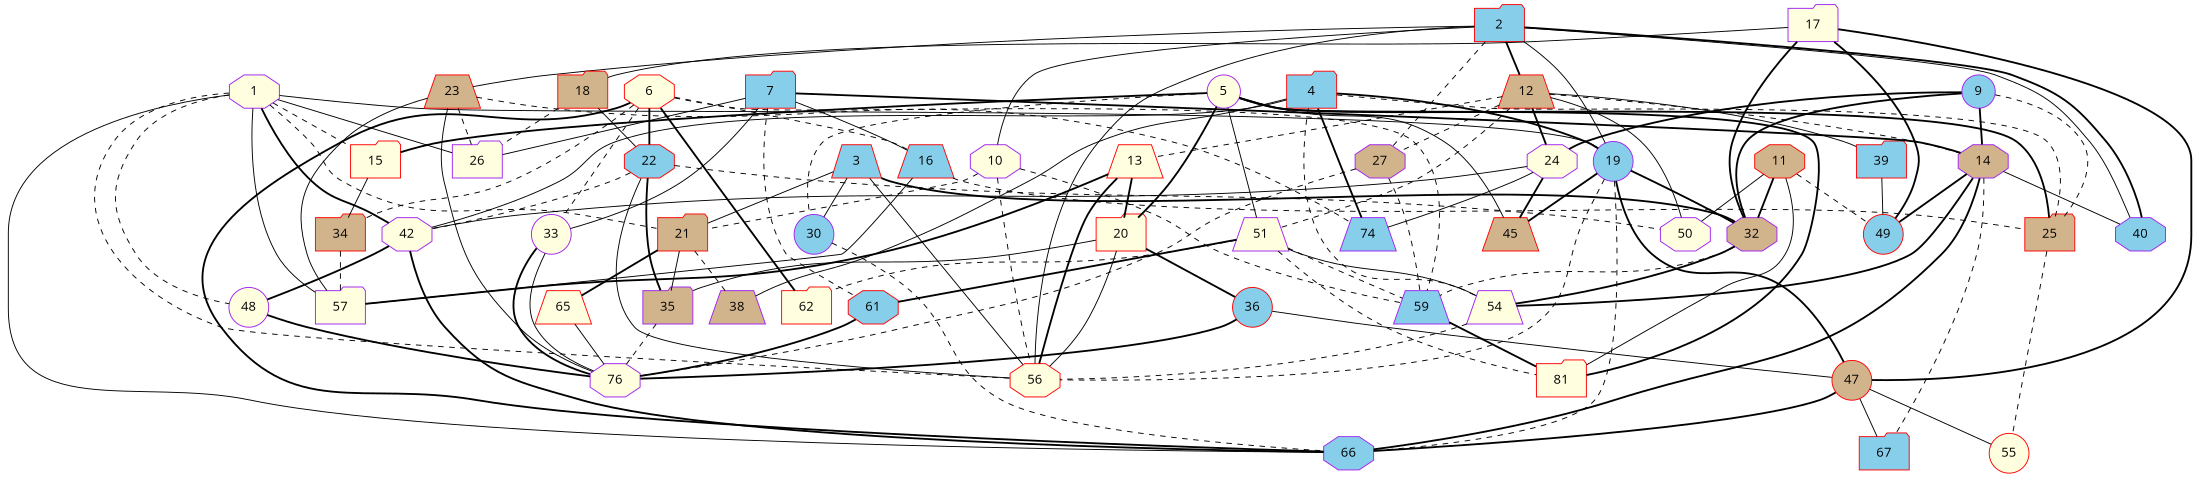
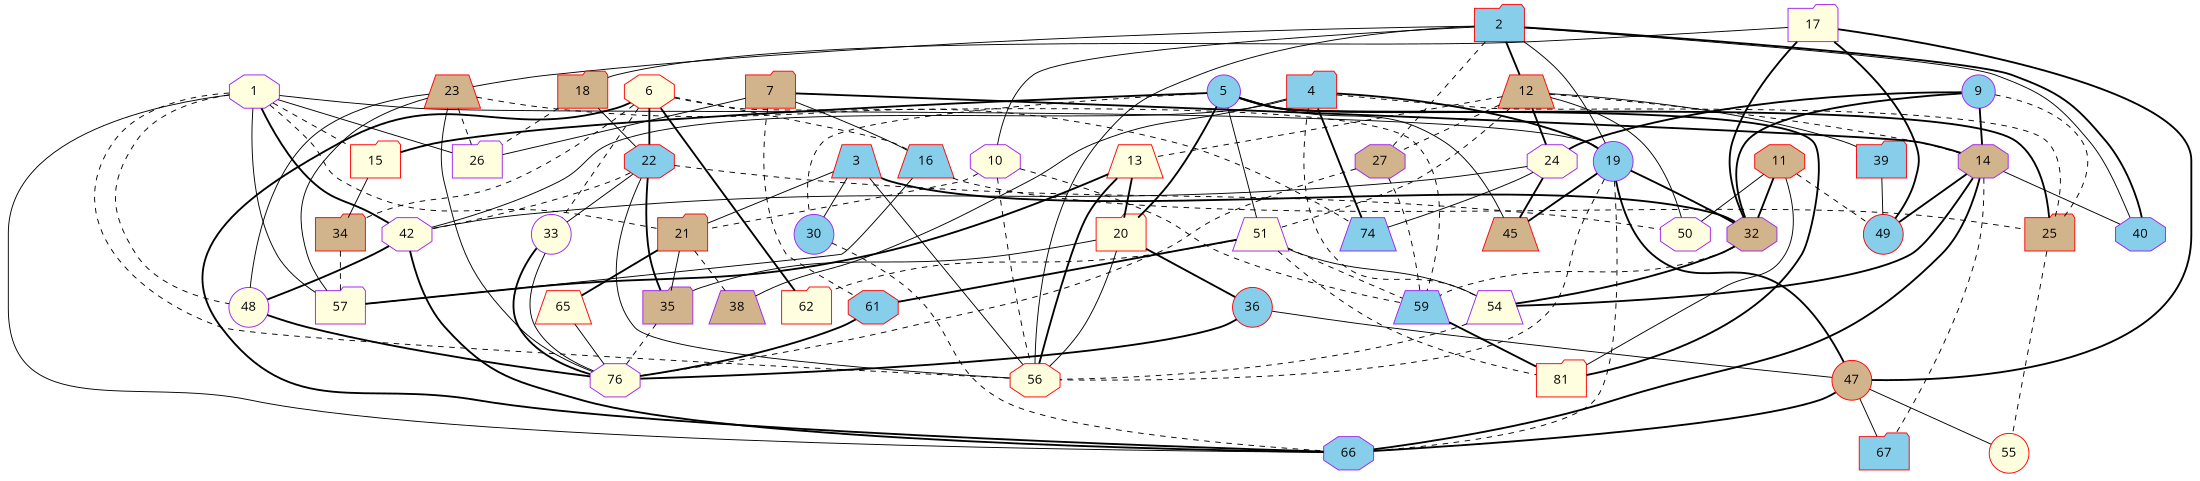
node "7": fillcolor skyblue -> tan
node "5": fillcolor lightyellow -> skyblue
edge "23" -- "48": added
edge "7" -- "33": now "22" -- "33"
